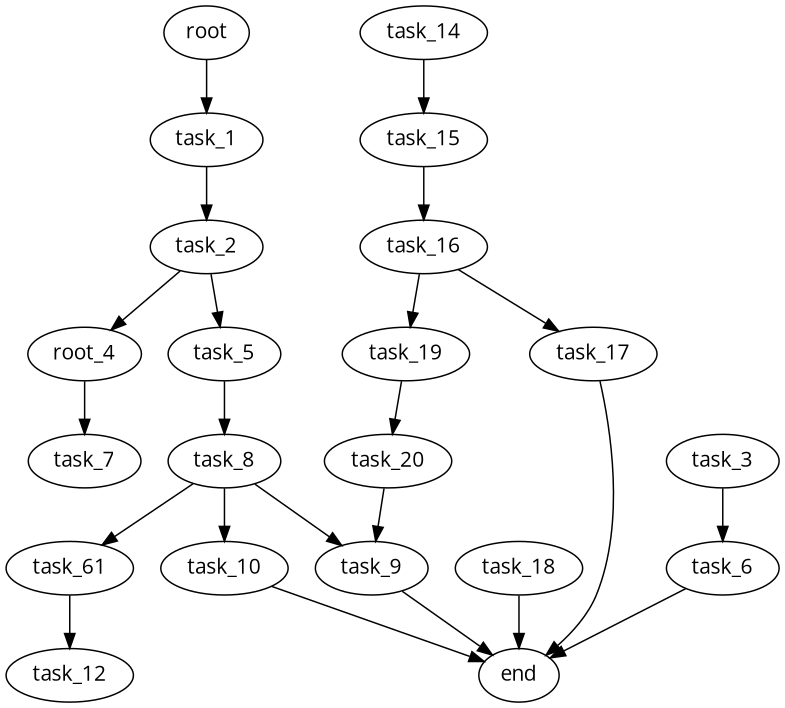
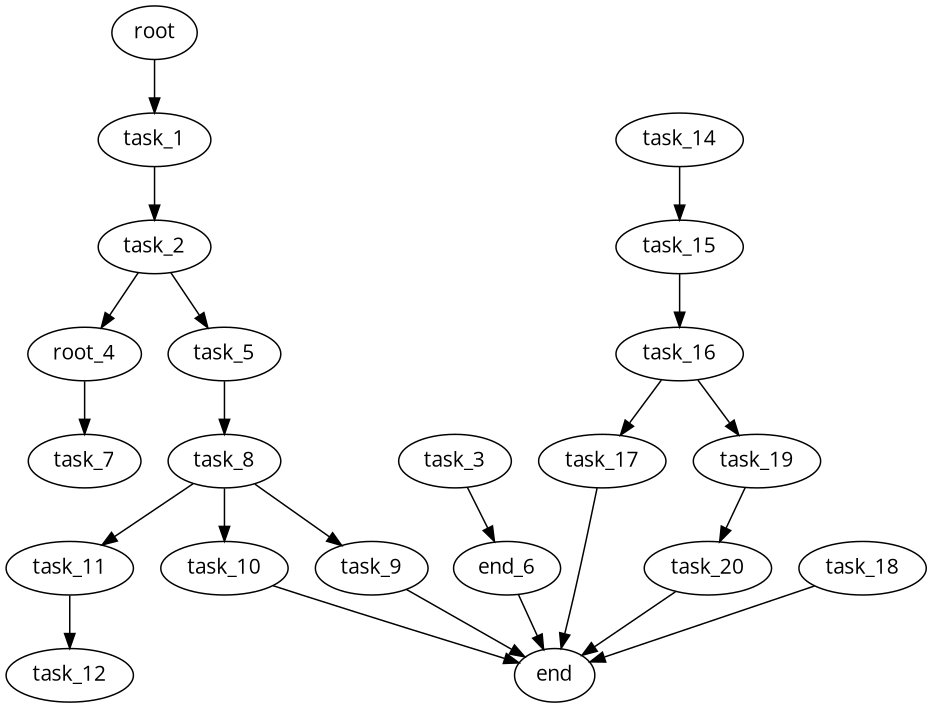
edge "task_20" -> "task_9": now "task_20" -> "end"
node "task_61": label "task_61" -> "task_11"
node "task_6": label "task_6" -> "end_6"
